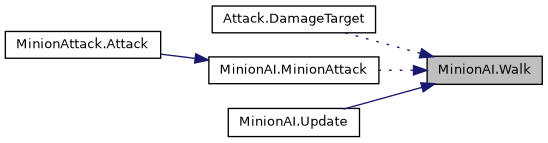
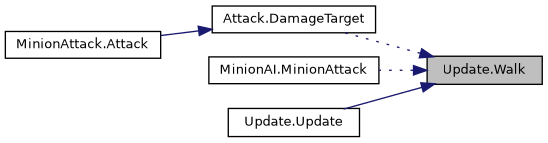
edge "MinionAttack.Attack" -> "MinionAI.MinionAttack": now "MinionAttack.Attack" -> "Attack.DamageTarget"
node "MinionAI.Walk": label "MinionAI.Walk" -> "Update.Walk"
node "MinionAI.Update": label "MinionAI.Update" -> "Update.Update"
